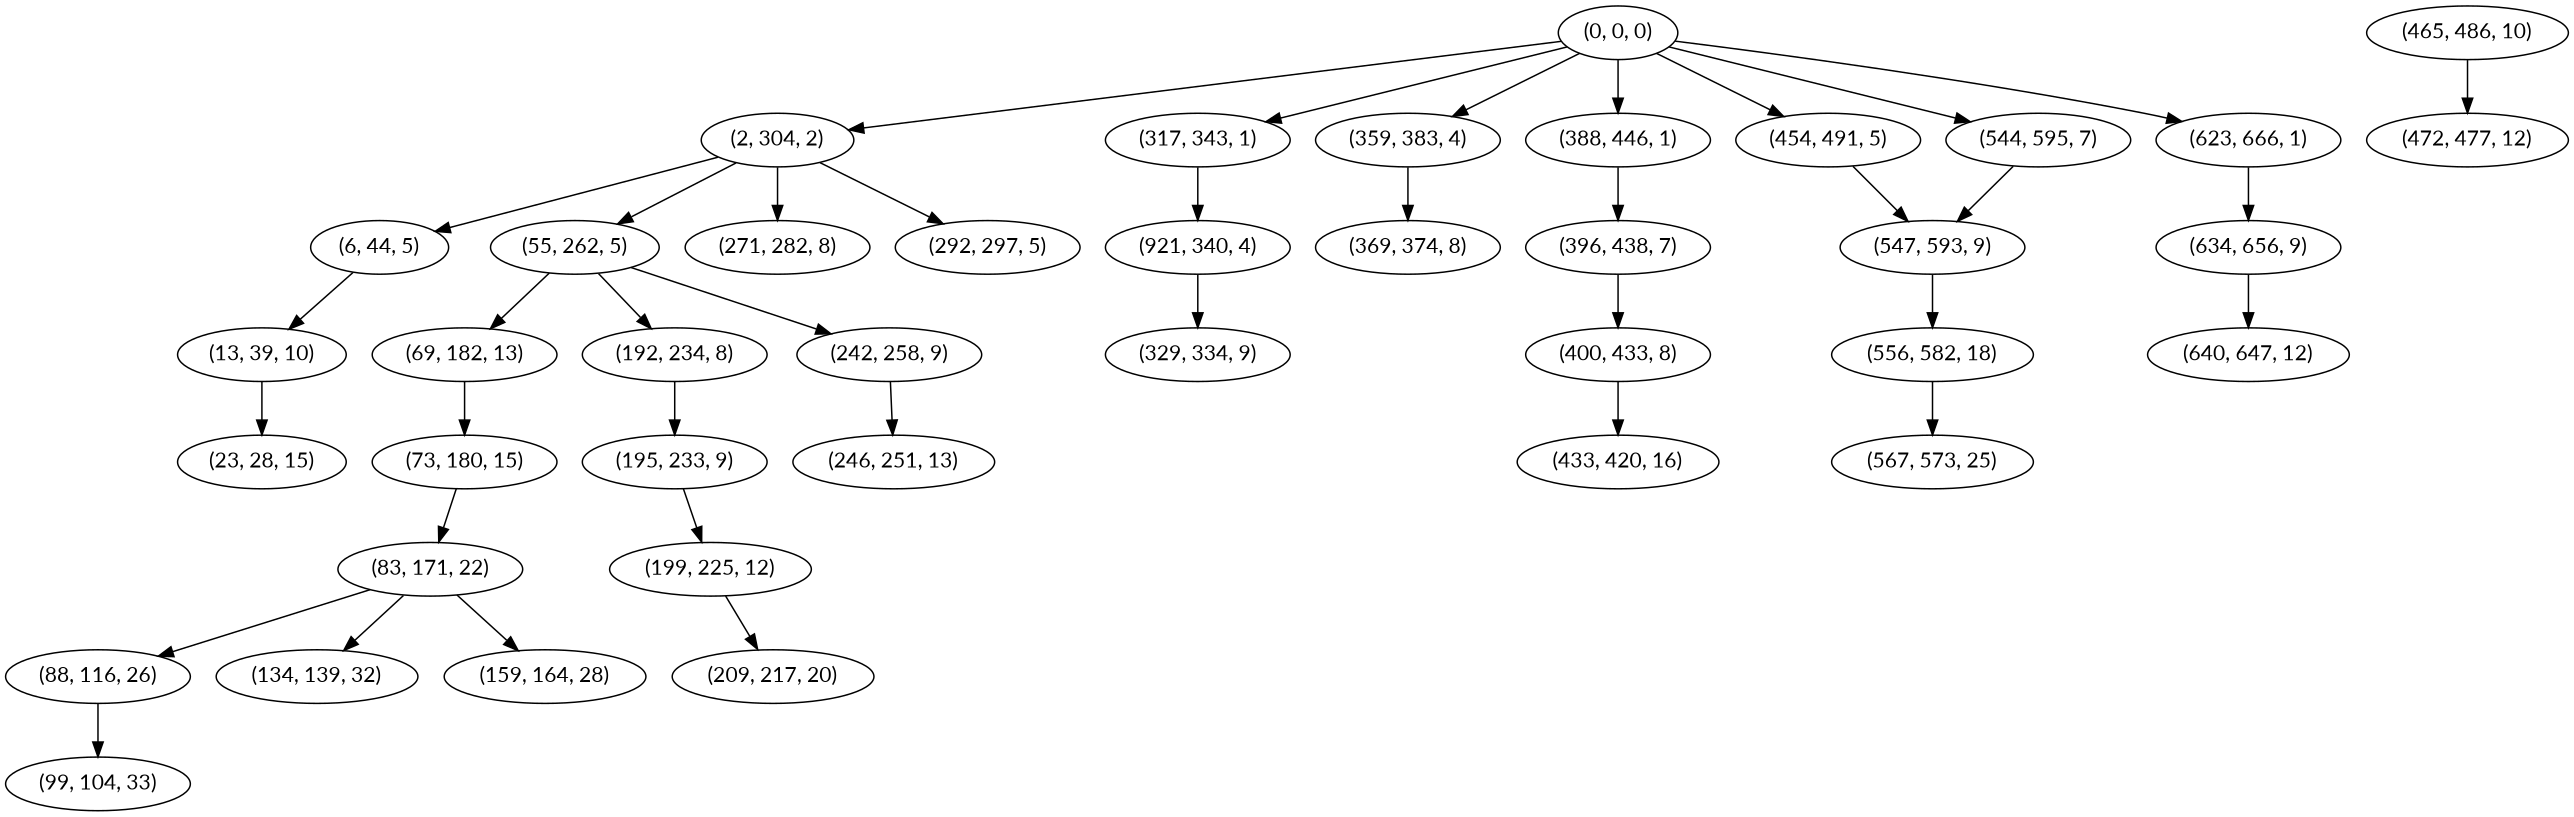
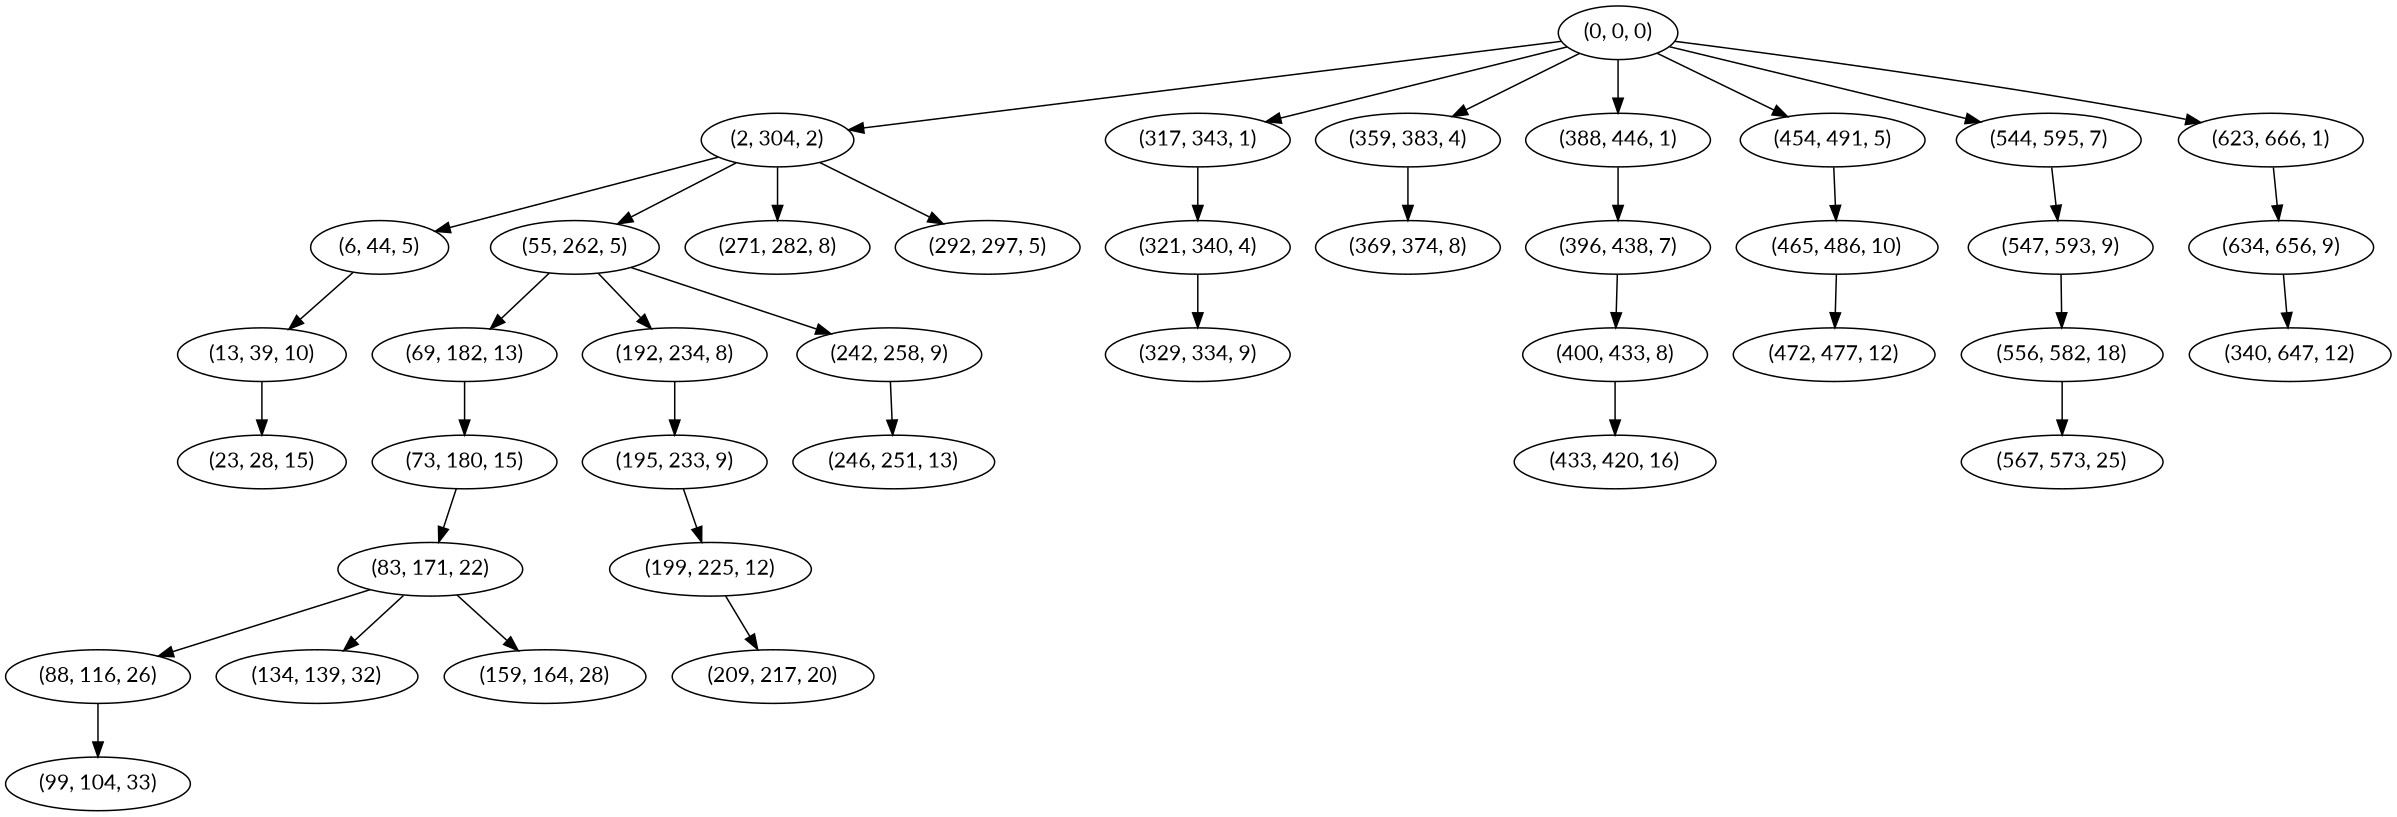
edge "(454, 491, 5)" -> "(547, 593, 9)": now "(454, 491, 5)" -> "(465, 486, 10)"
node "(921, 340, 4)": label "(921, 340, 4)" -> "(321, 340, 4)"
node "(640, 647, 12)": label "(640, 647, 12)" -> "(340, 647, 12)"
